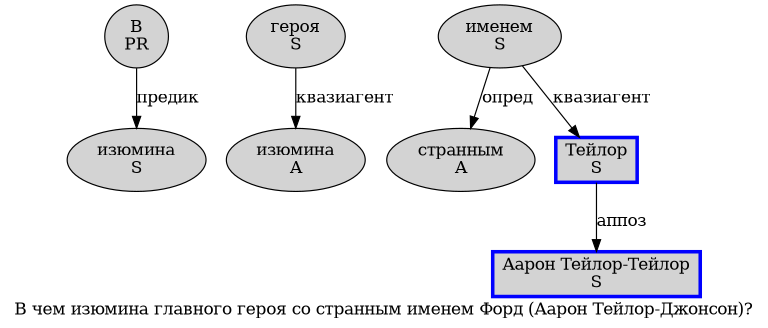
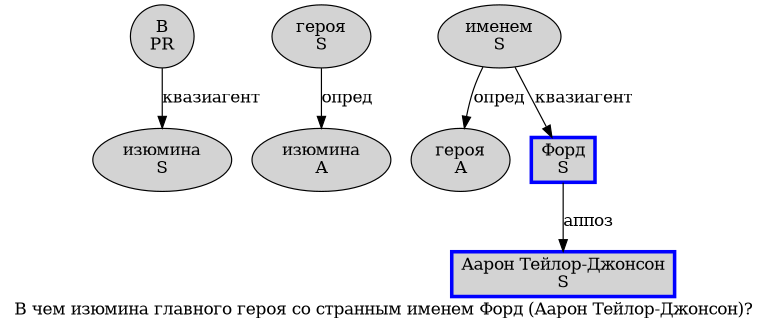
edge "В PR" -> "изюмина S": label "предик" -> "квазиагент"
edge "героя S" -> "изюмина A": label "квазиагент" -> "опред"
node "странным A": label "странным A" -> "героя A"
node "Тейлор S": label "Тейлор S" -> "Форд S"
node "Аарон Тейлор-Тейлор S": label "Аарон Тейлор-Тейлор S" -> "Аарон Тейлор-Джонсон S"
